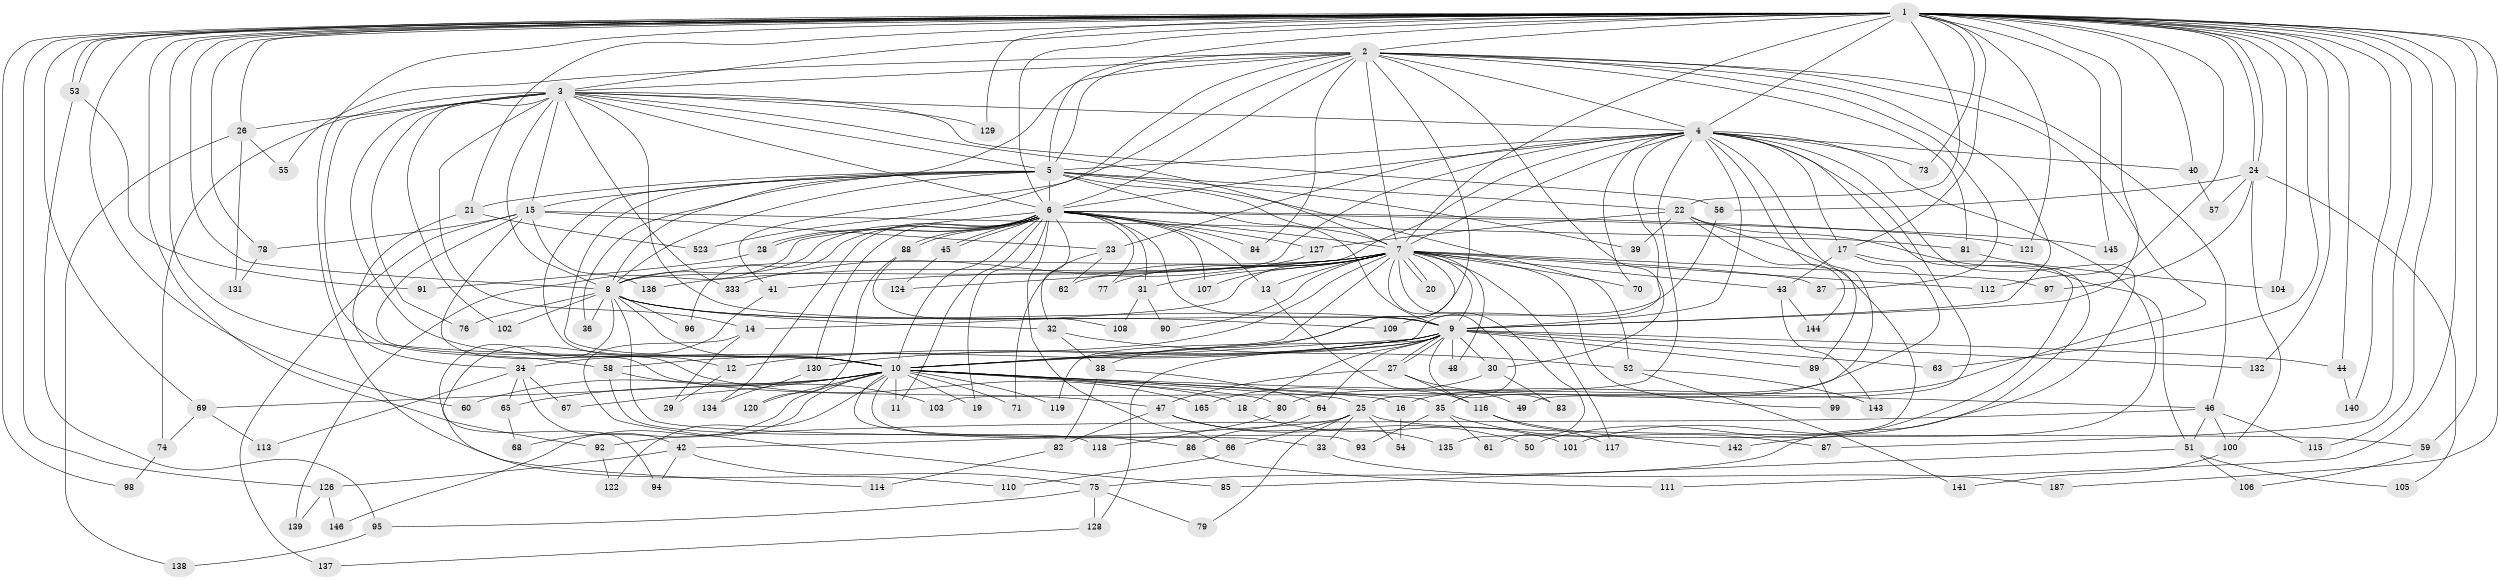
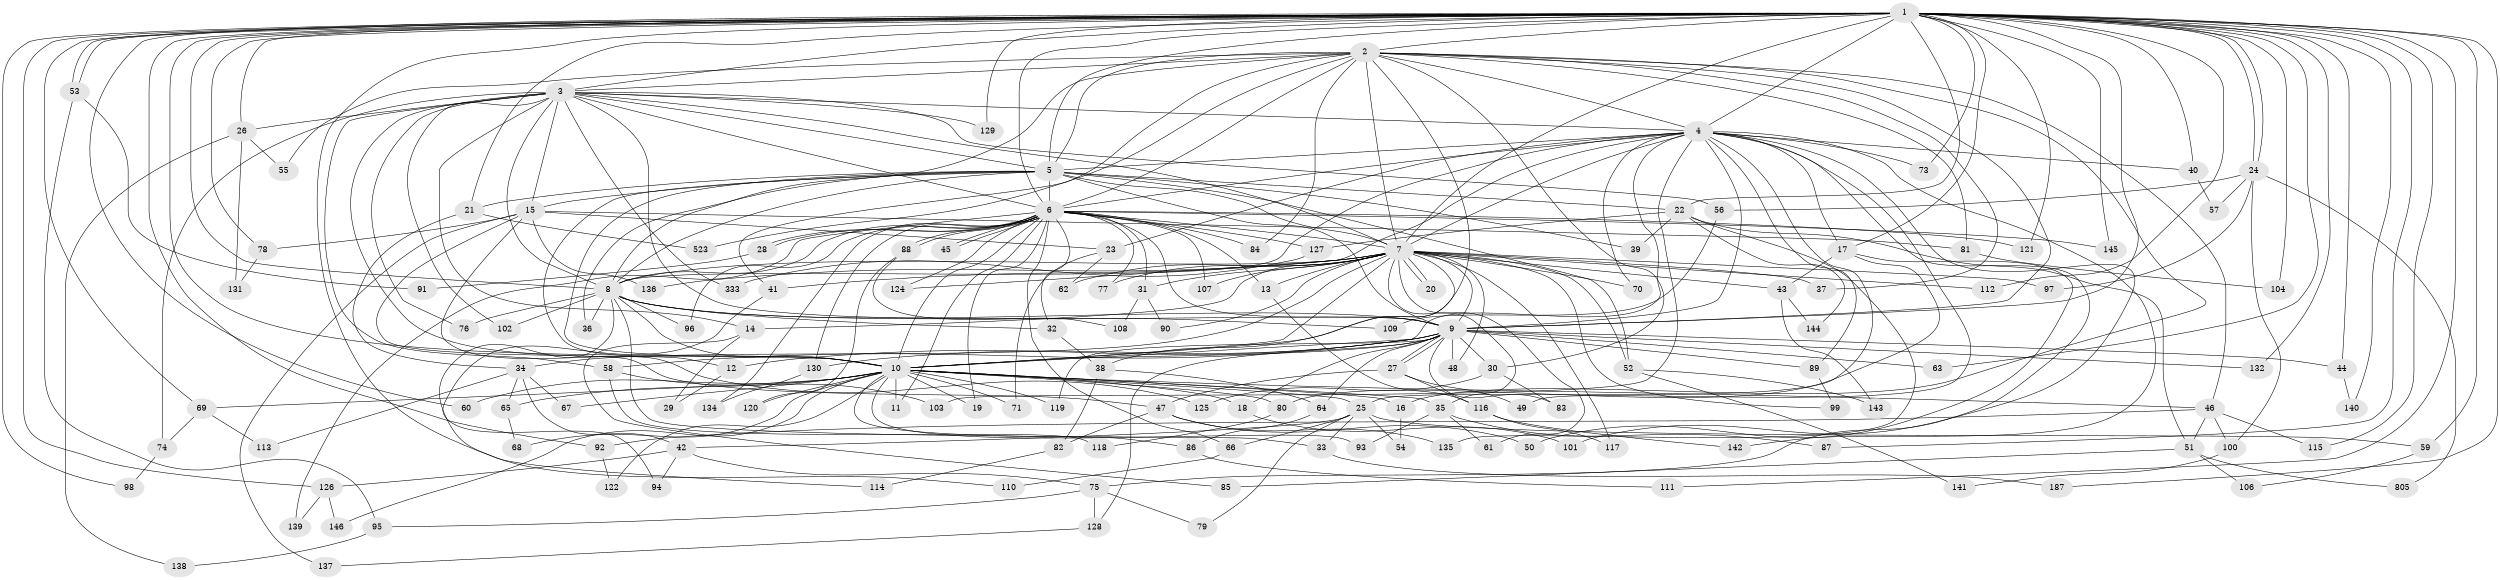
edge "45" -- "124": now "6" -- "124"
edge "32" -- "52": now "7" -- "52"
node "165": label "165" -> "125"
node "105": label "105" -> "805"
